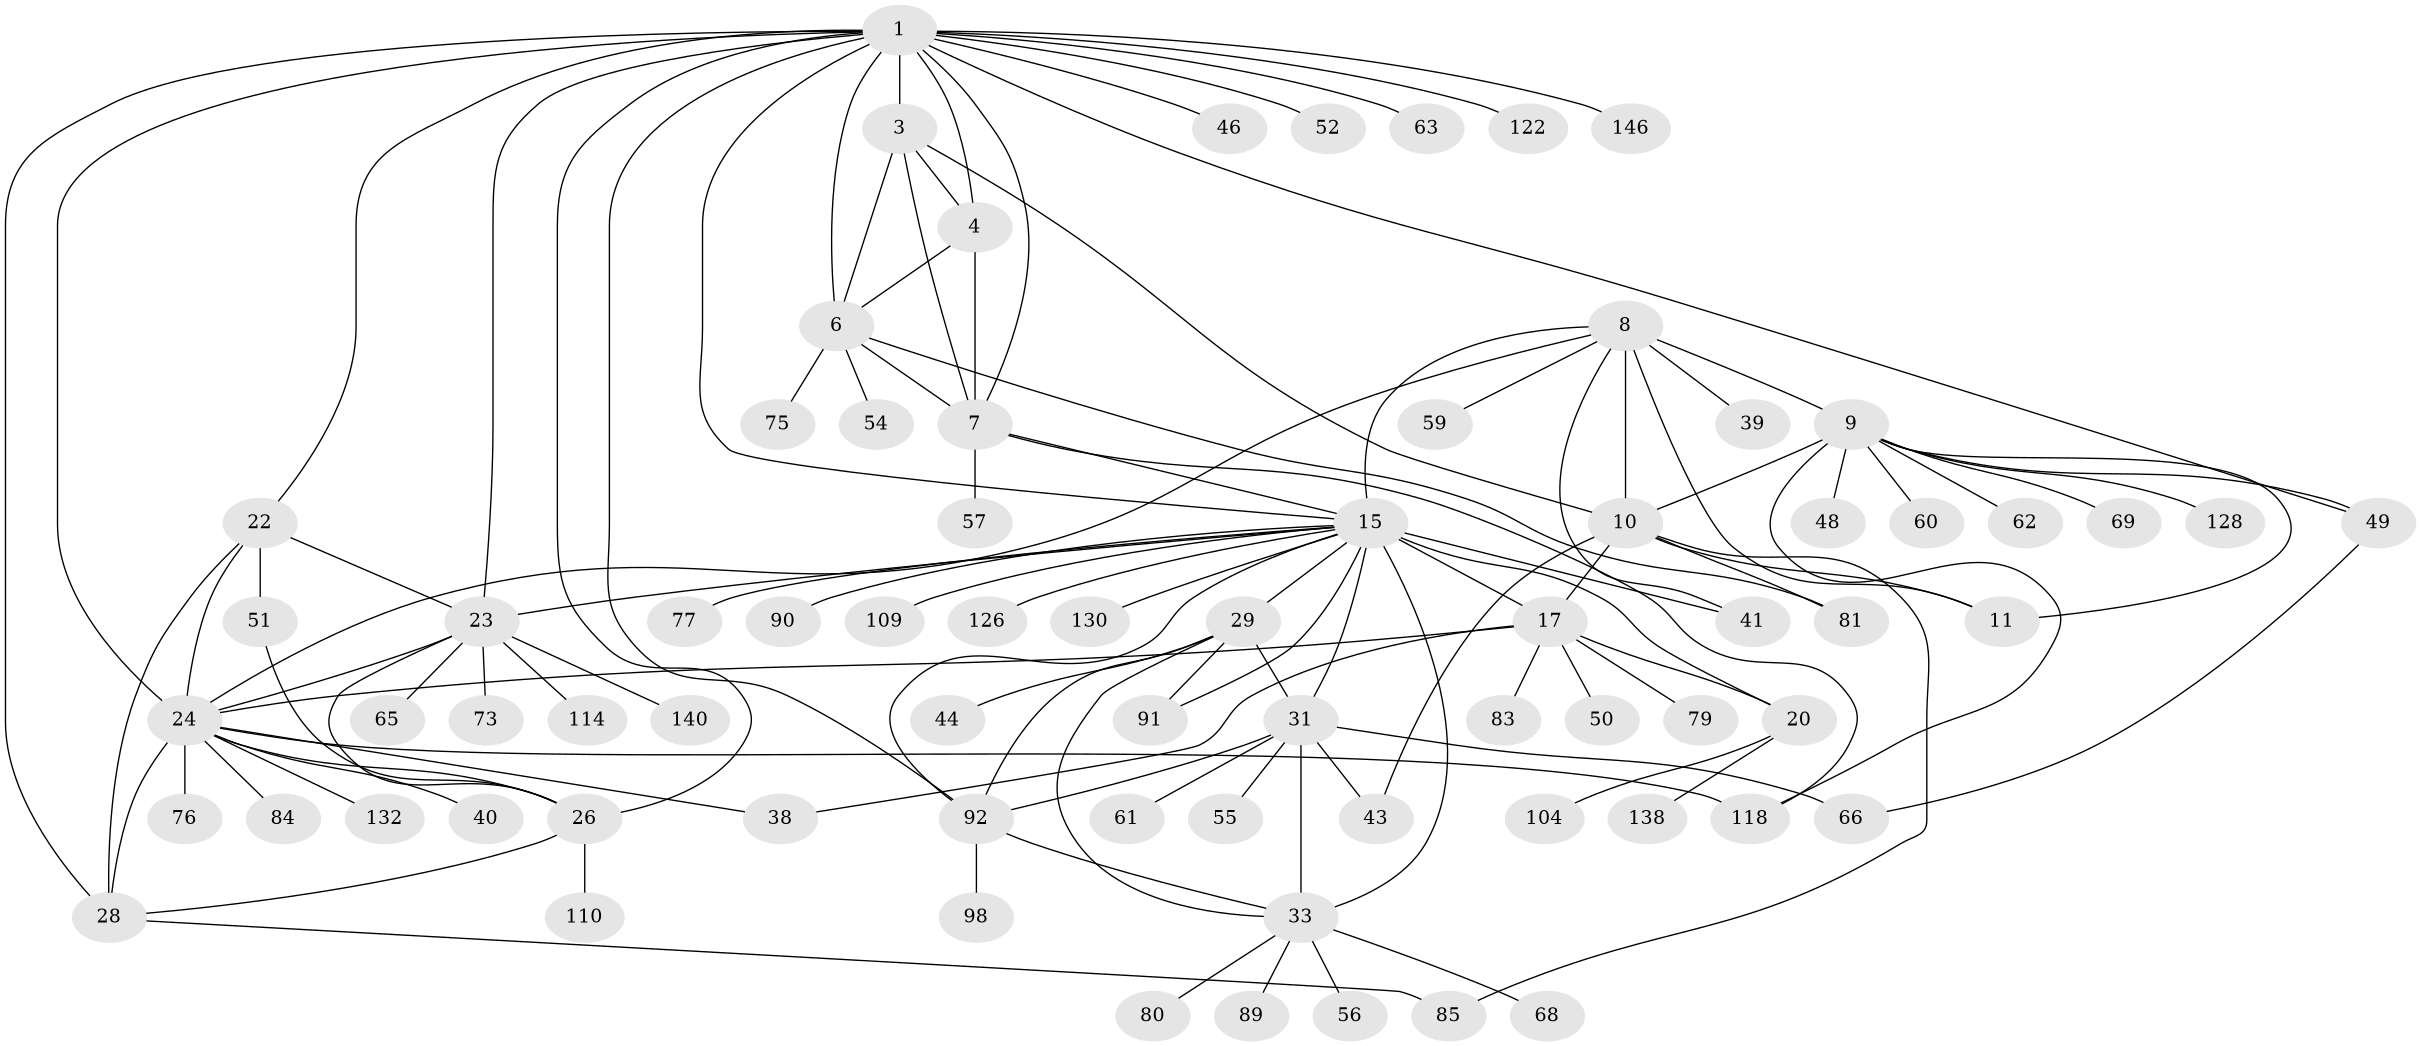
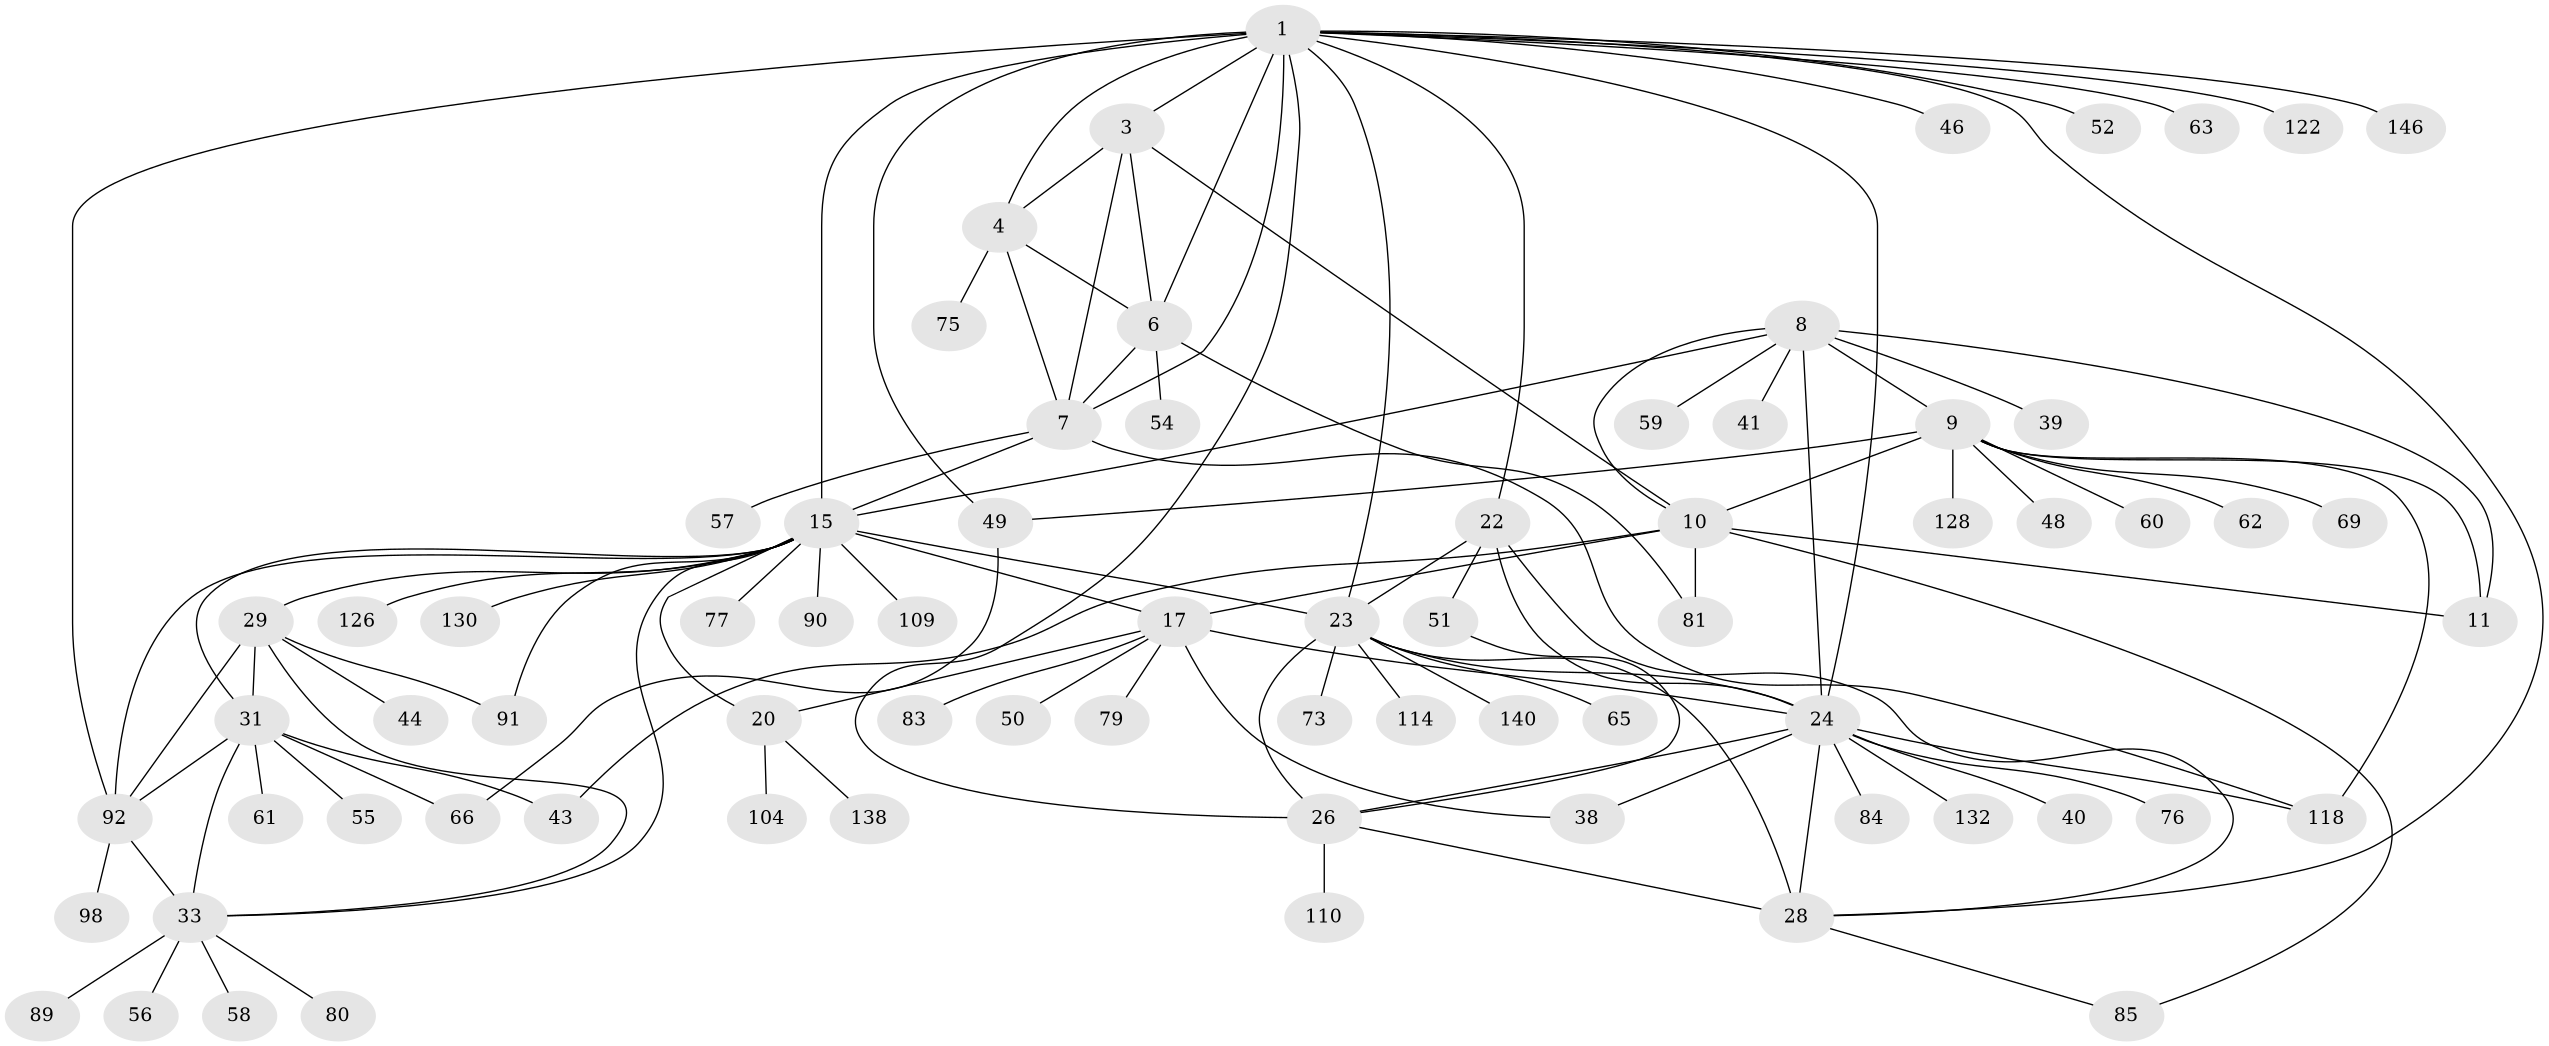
edge "6" -- "75": now "4" -- "75"
edge "15" -- "41": removed
edge "23" -- "28": added
node "68": label "68" -> "58"
